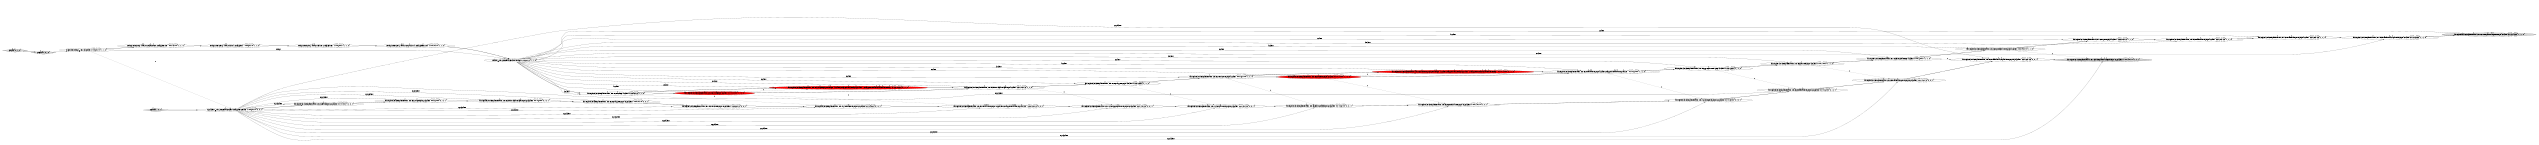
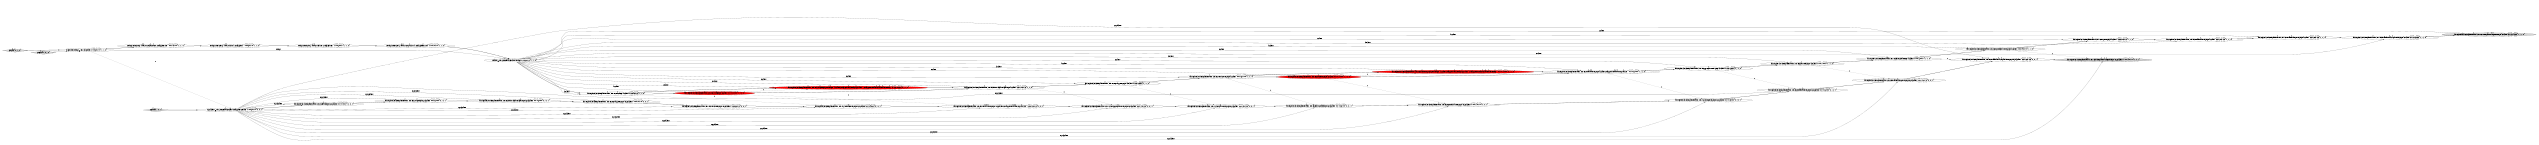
edge "prepare['0', '1', '0']" -> "prepare['1', '0', '0']": now "prepare['0', '1', '0']" -> "Properties settings = new Properties()@@@3@@@['1', '1', '0']"
